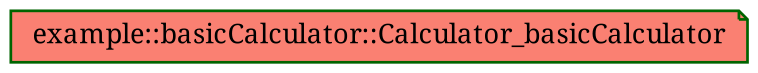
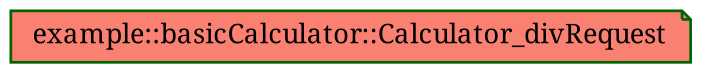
node "example::basicCalculator::Calculator_basicCalculator": label "example::basicCalculator::Calculator_basicCalculator" -> "example::basicCalculator::Calculator_divRequest"
